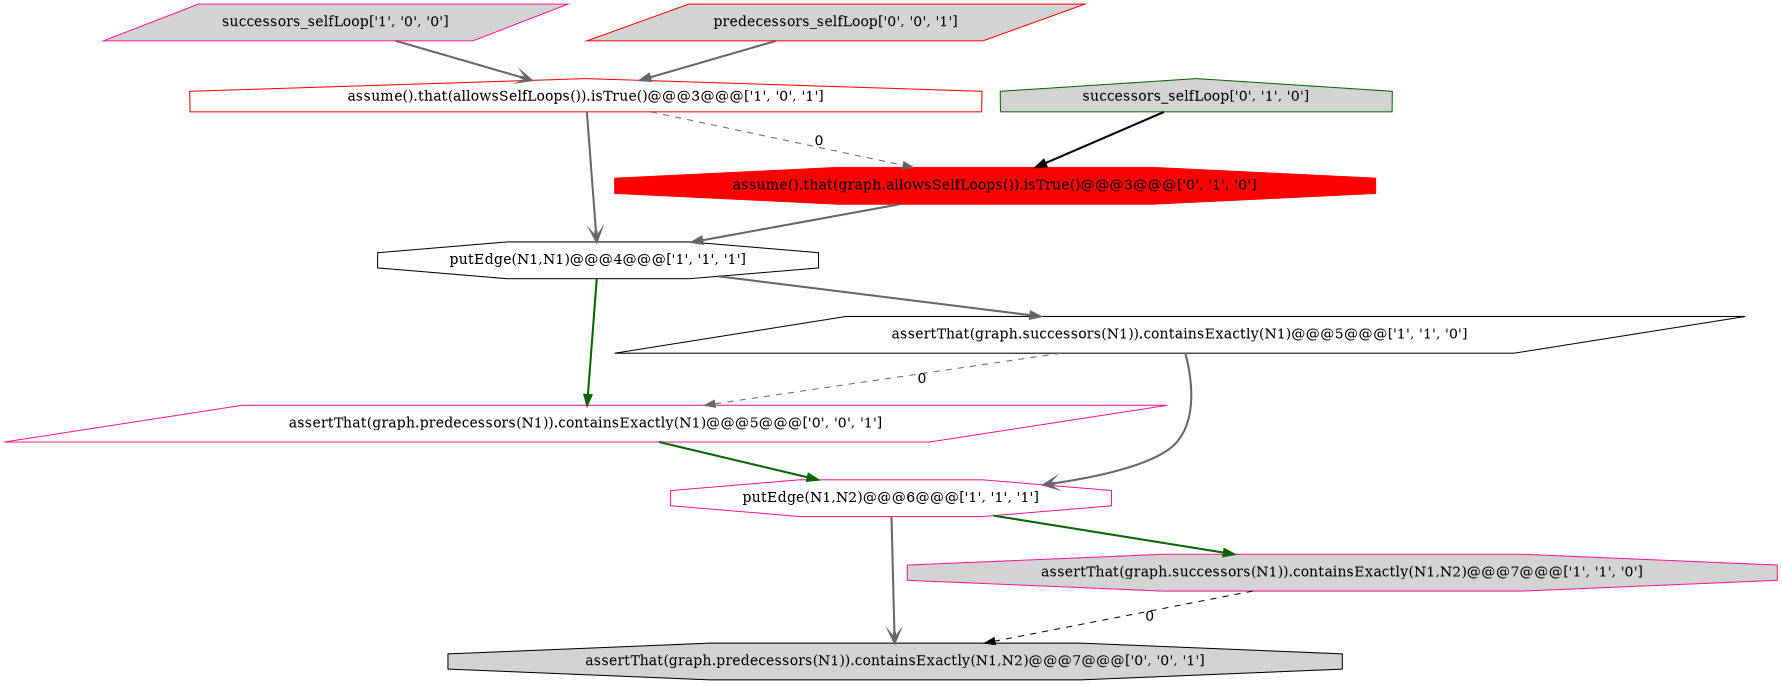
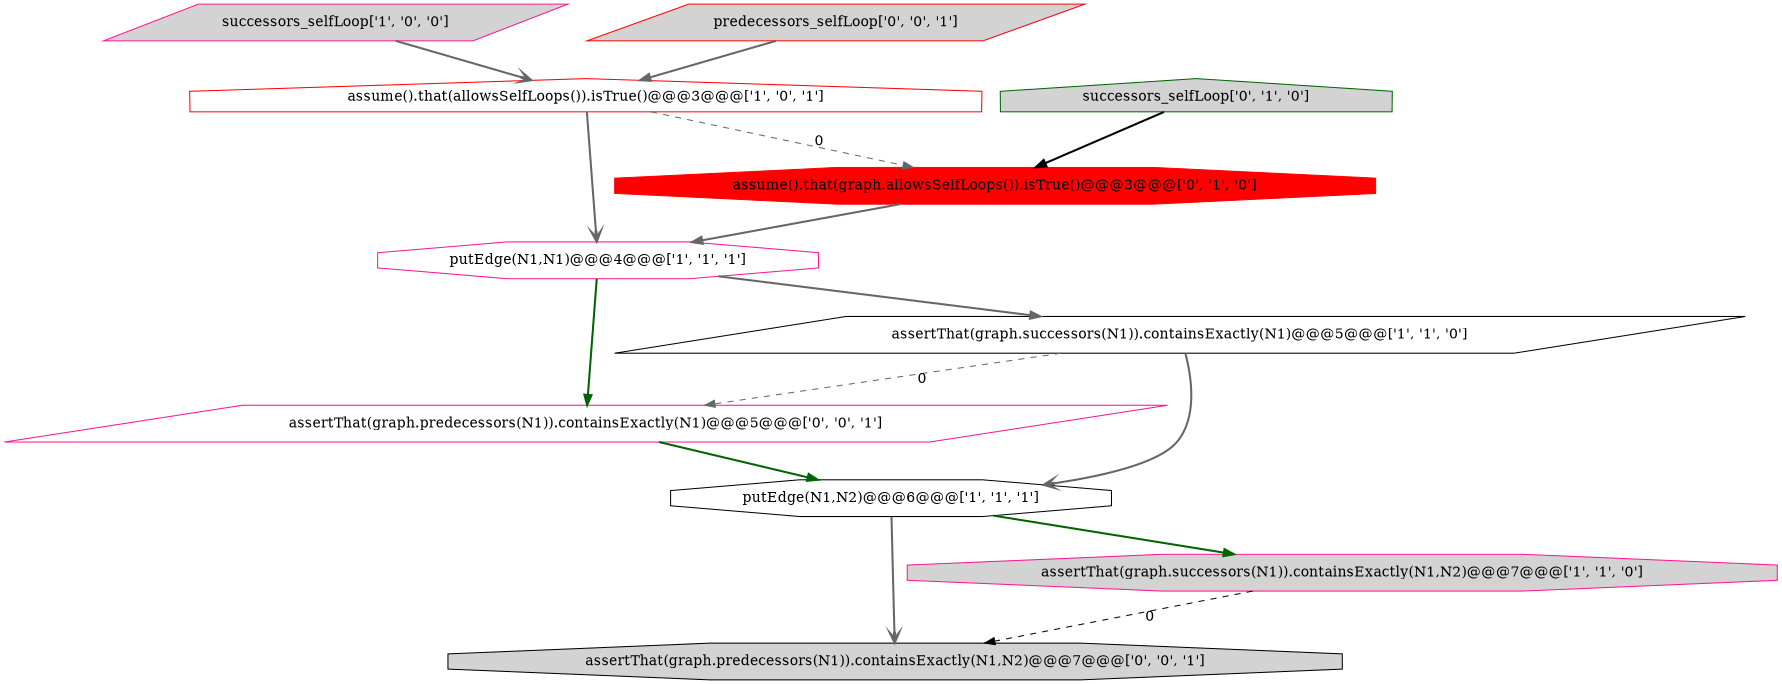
node "putEdge(N1,N1)@@@4@@@['1', '1', '1']": color black -> deeppink
node "putEdge(N1,N2)@@@6@@@['1', '1', '1']": color deeppink -> black
